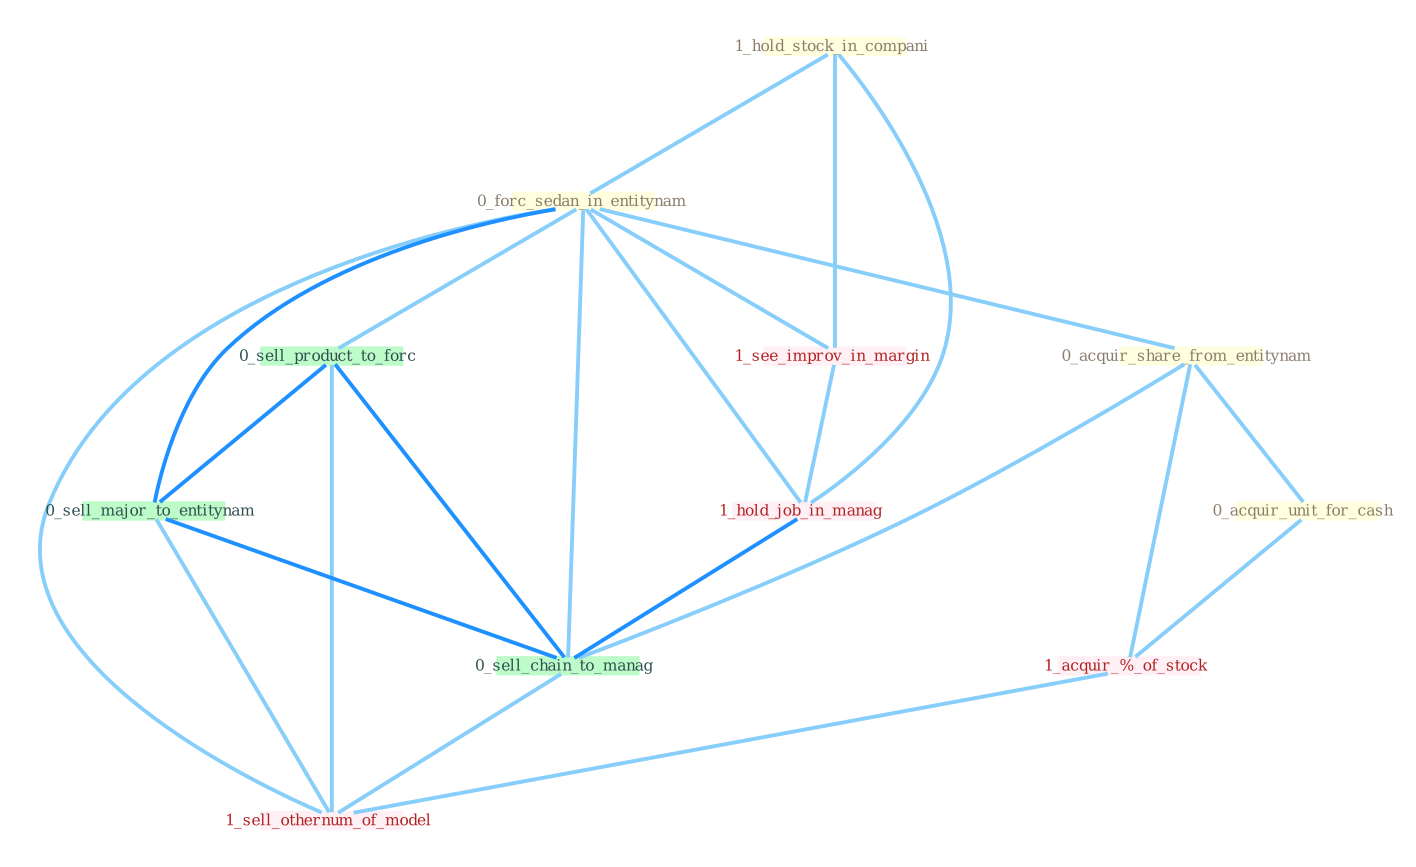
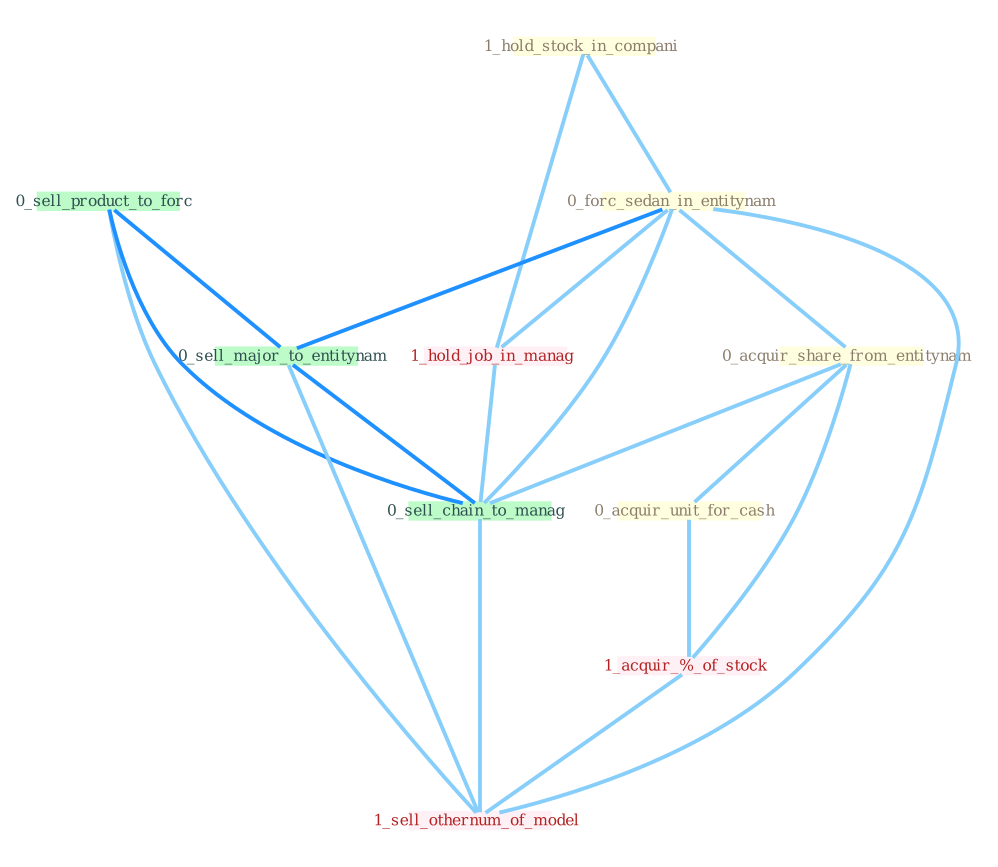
edge "0_forc_sedan_in_entitynam" -- "0_sell_product_to_forc": removed
node "1_see_improv_in_margin": removed
edge "1_hold_job_in_manag" -- "0_sell_chain_to_manag": color #1e90ff -> #87cefa
